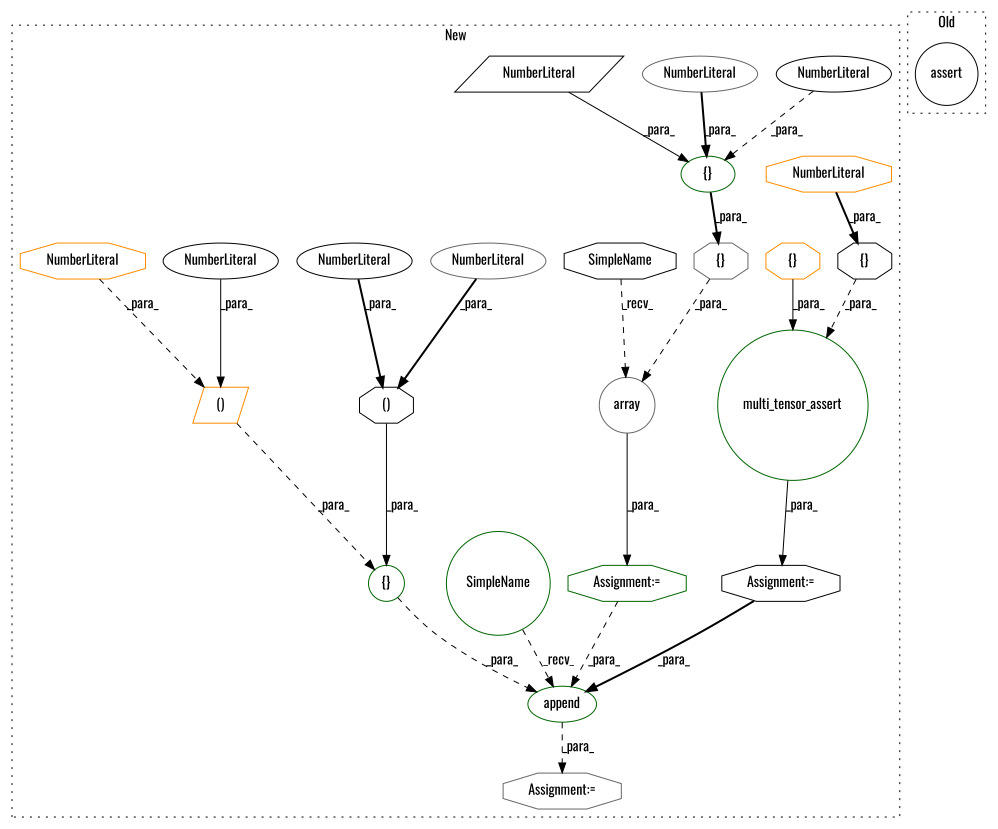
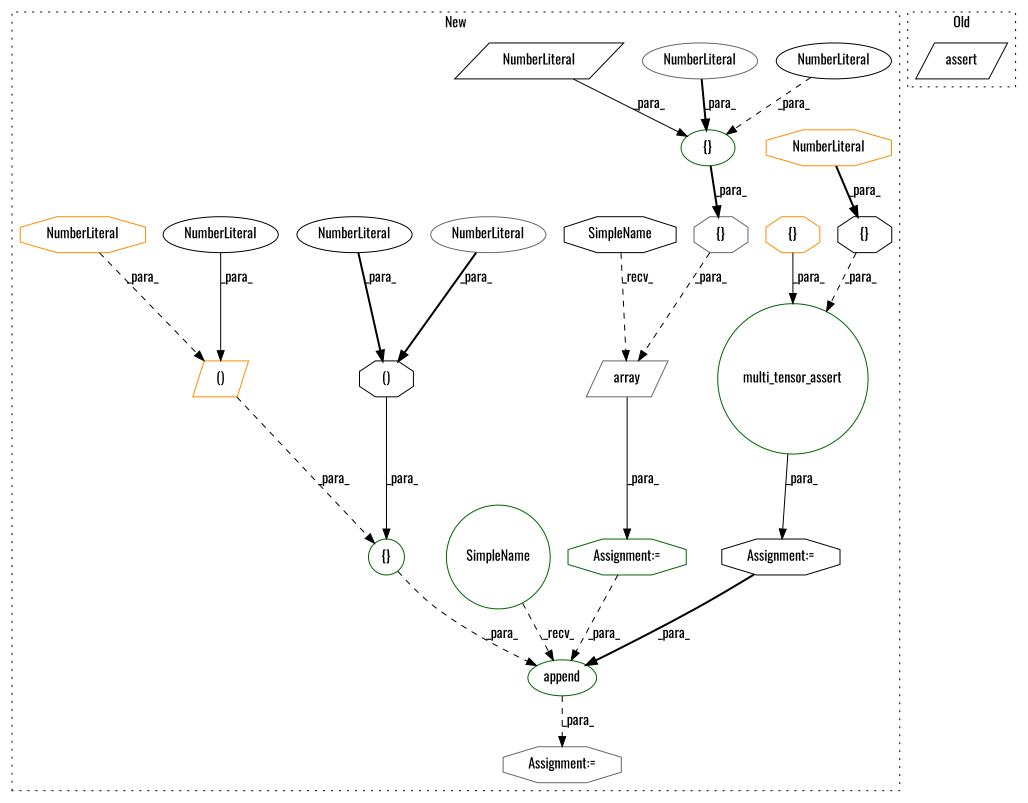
node "assert": shape circle -> parallelogram
node "array": shape circle -> parallelogram
